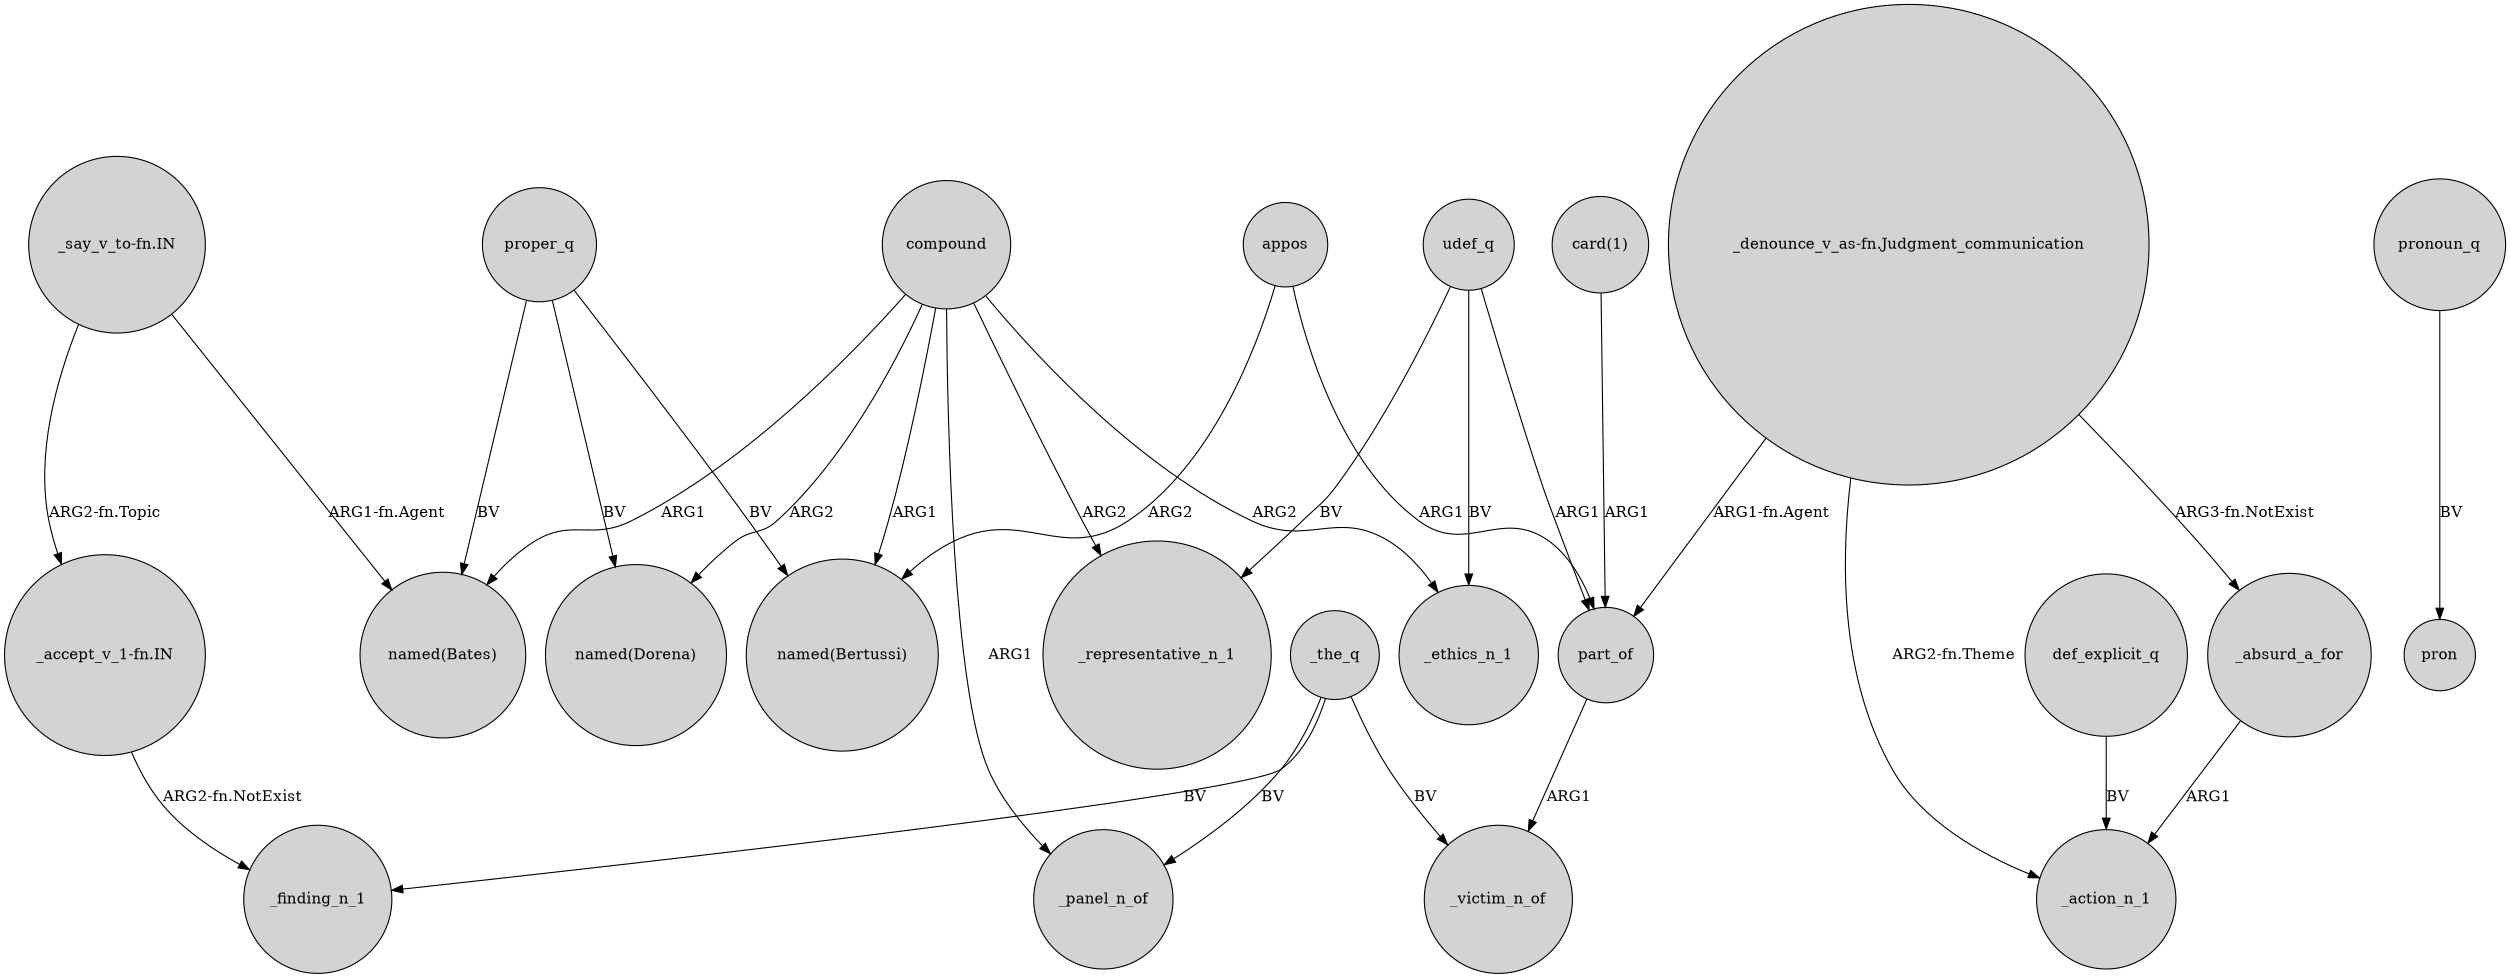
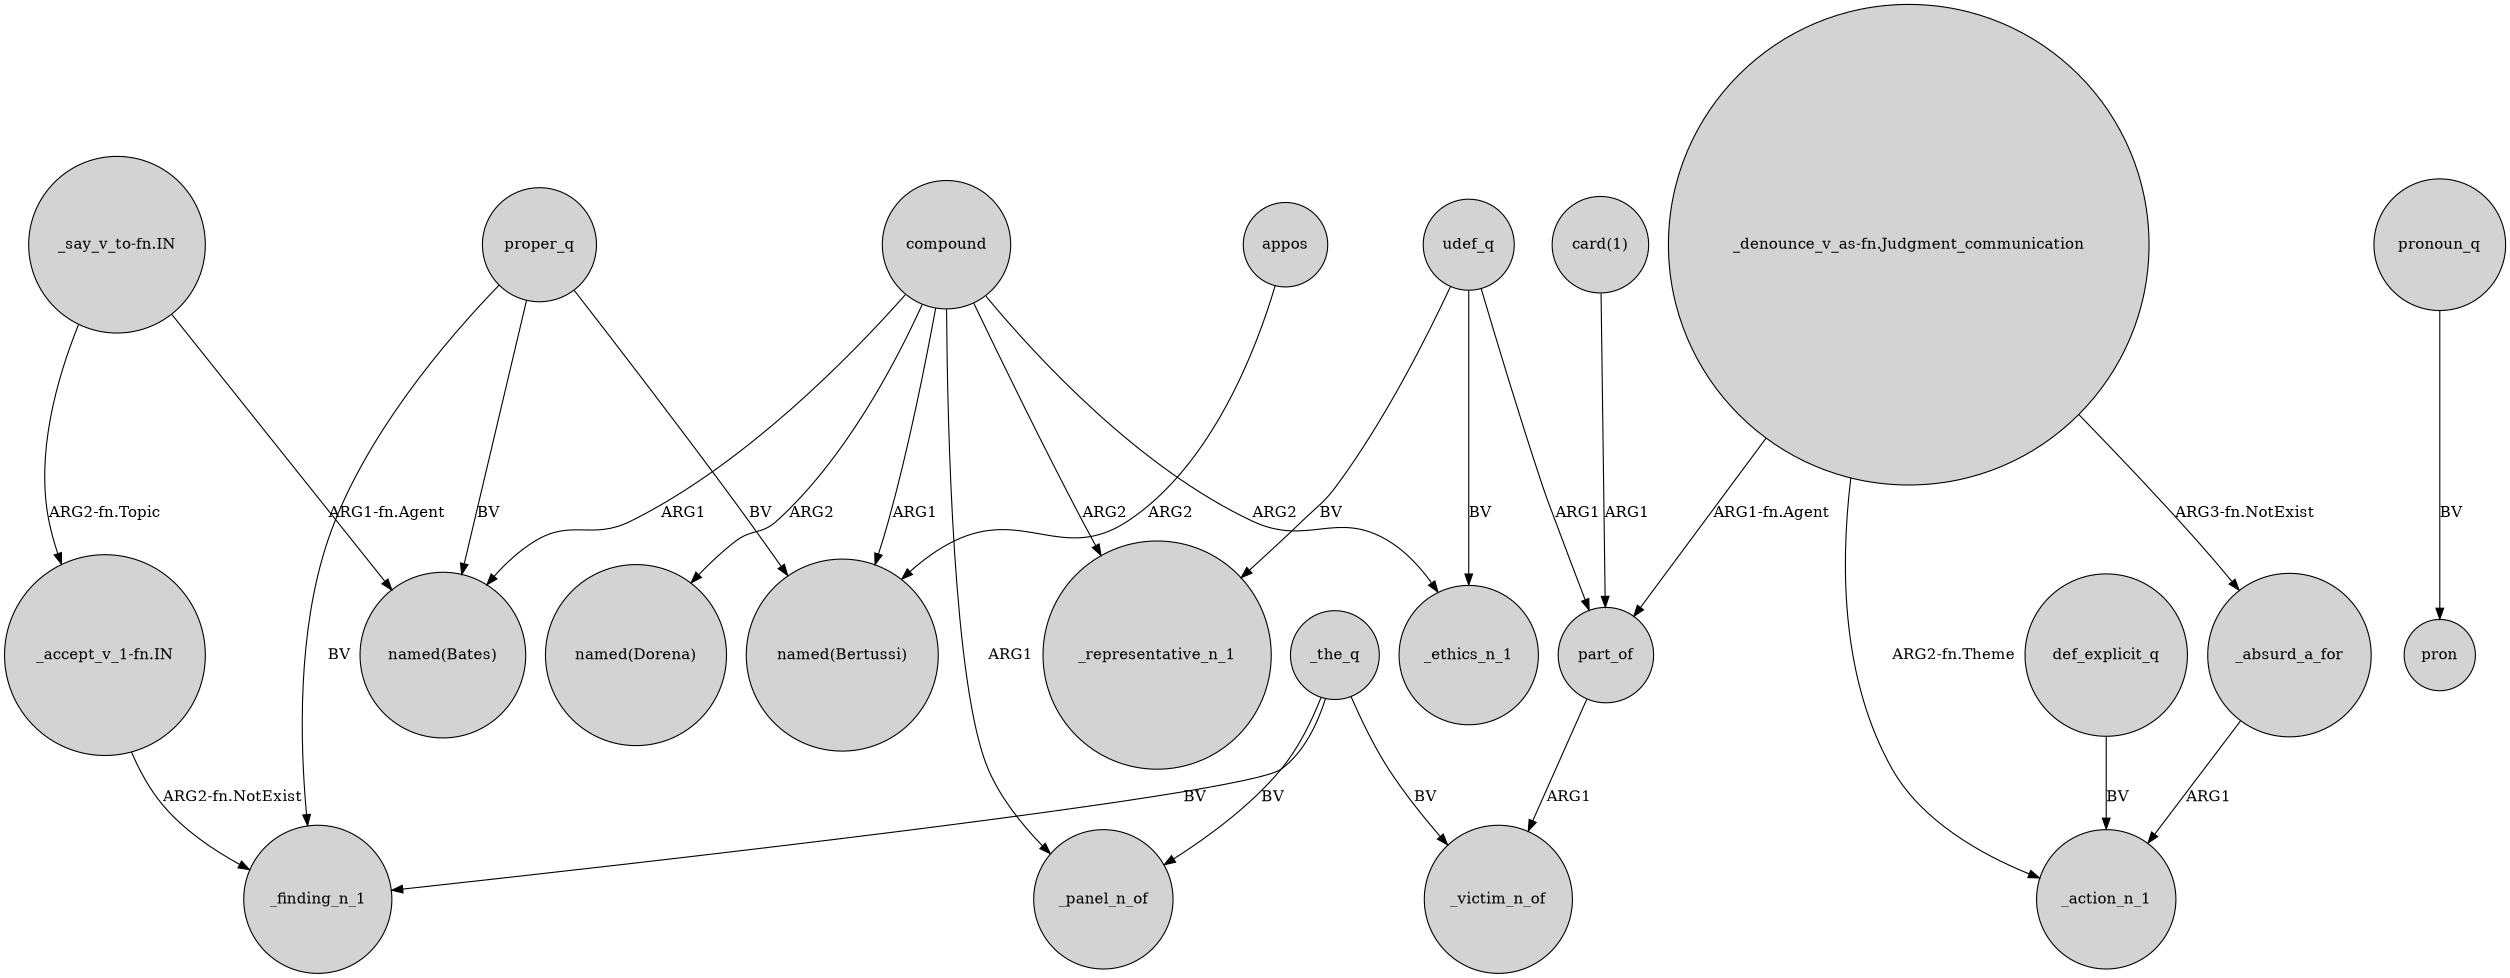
edge "proper_q" -> "named(Dorena)": now "proper_q" -> "_finding_n_1"
edge "appos" -> "part_of": removed, label "ARG1"
